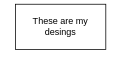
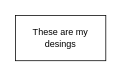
node "These are my desings": moved (60, 27) -> (60, 38)
